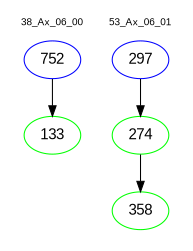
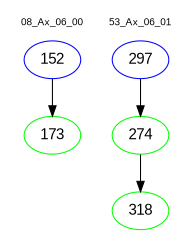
cluster "38_Ax_06_00": label "38_Ax_06_00" -> "08_Ax_06_00"
node "752": label "752" -> "152"
node "133": label "133" -> "173"
node "358": label "358" -> "318"
